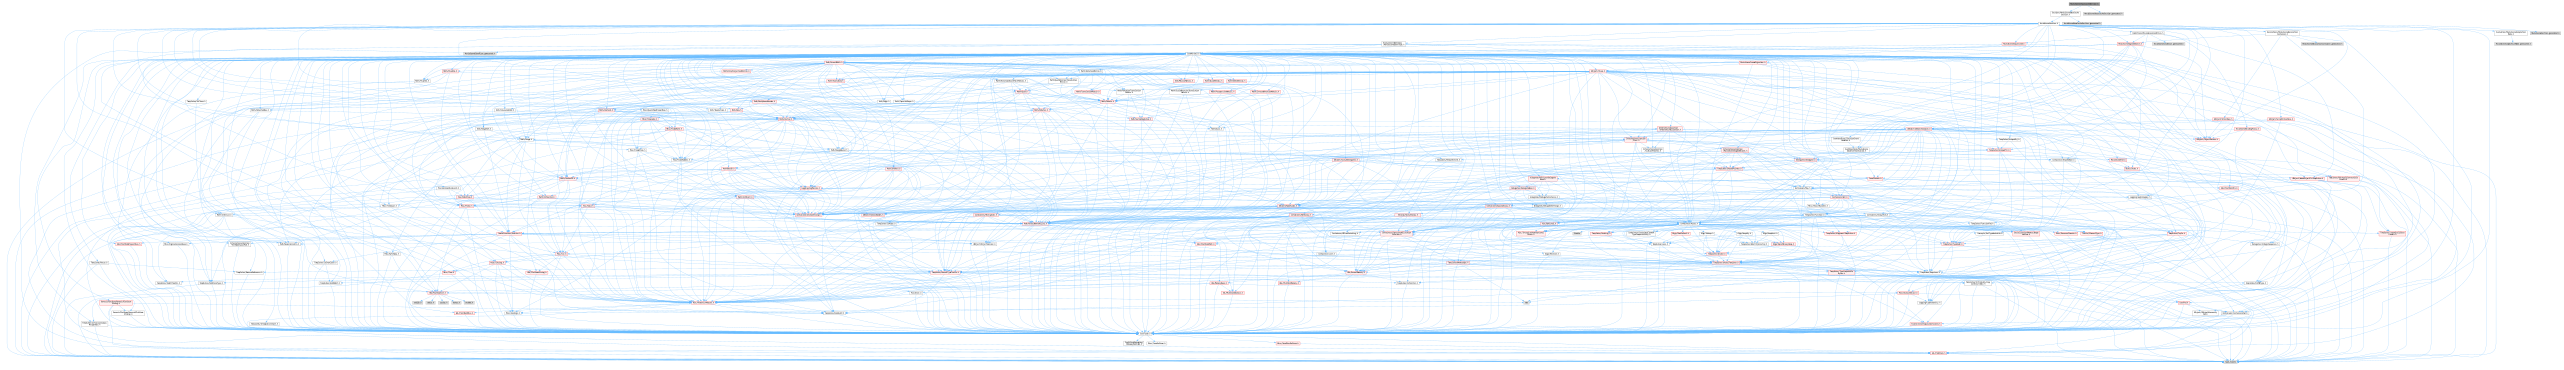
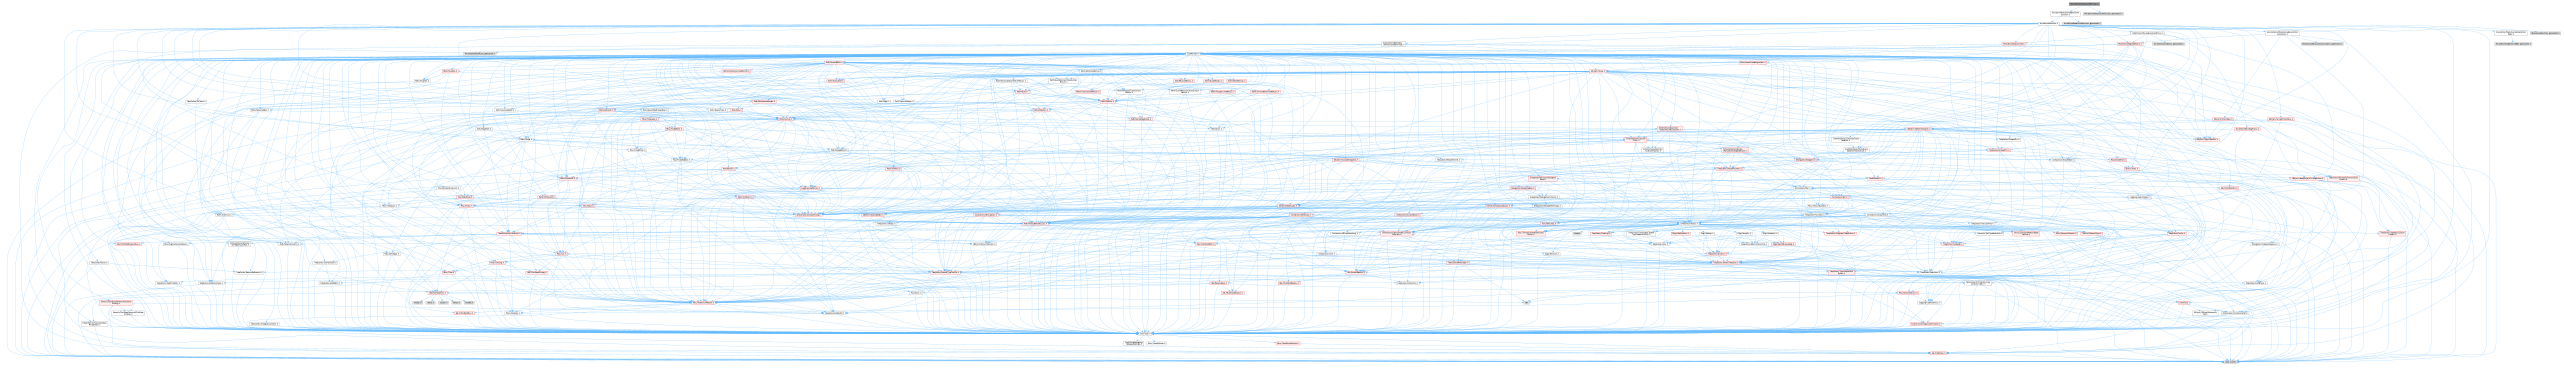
node "Stricmp/ScriptArray.h": label "Stricmp/ScriptArray.h" -> "Containers/ScriptArray.h"
